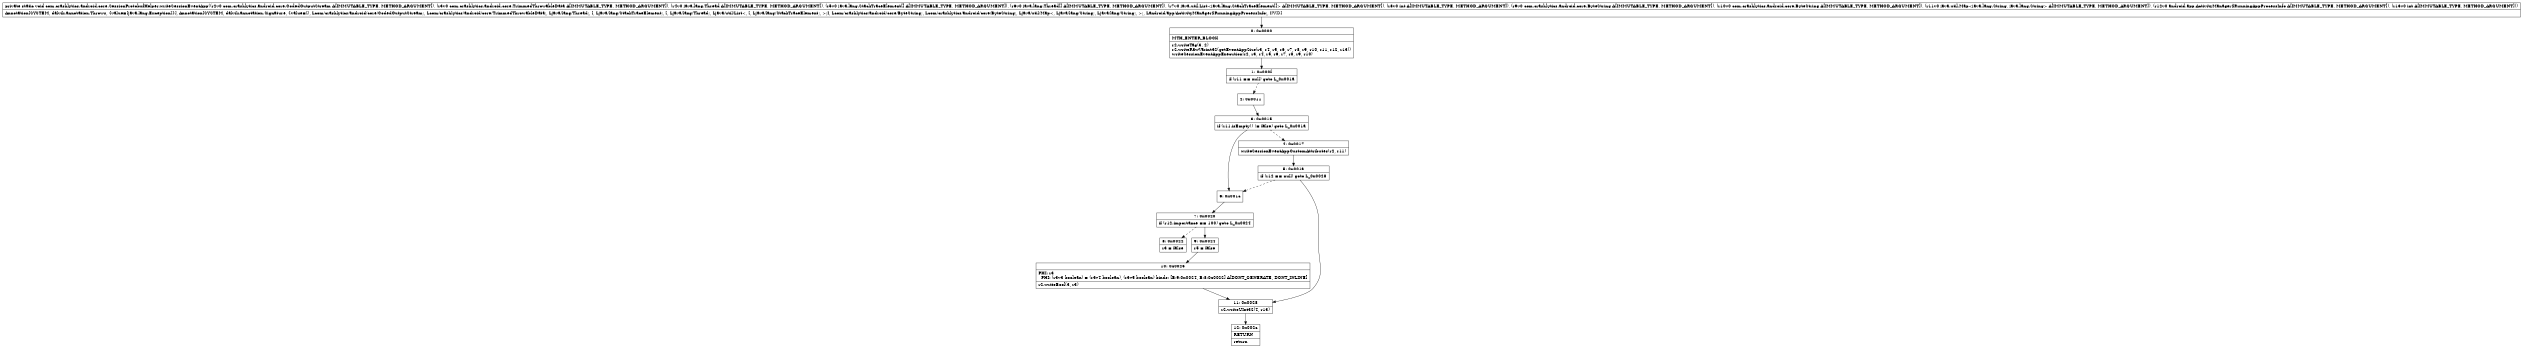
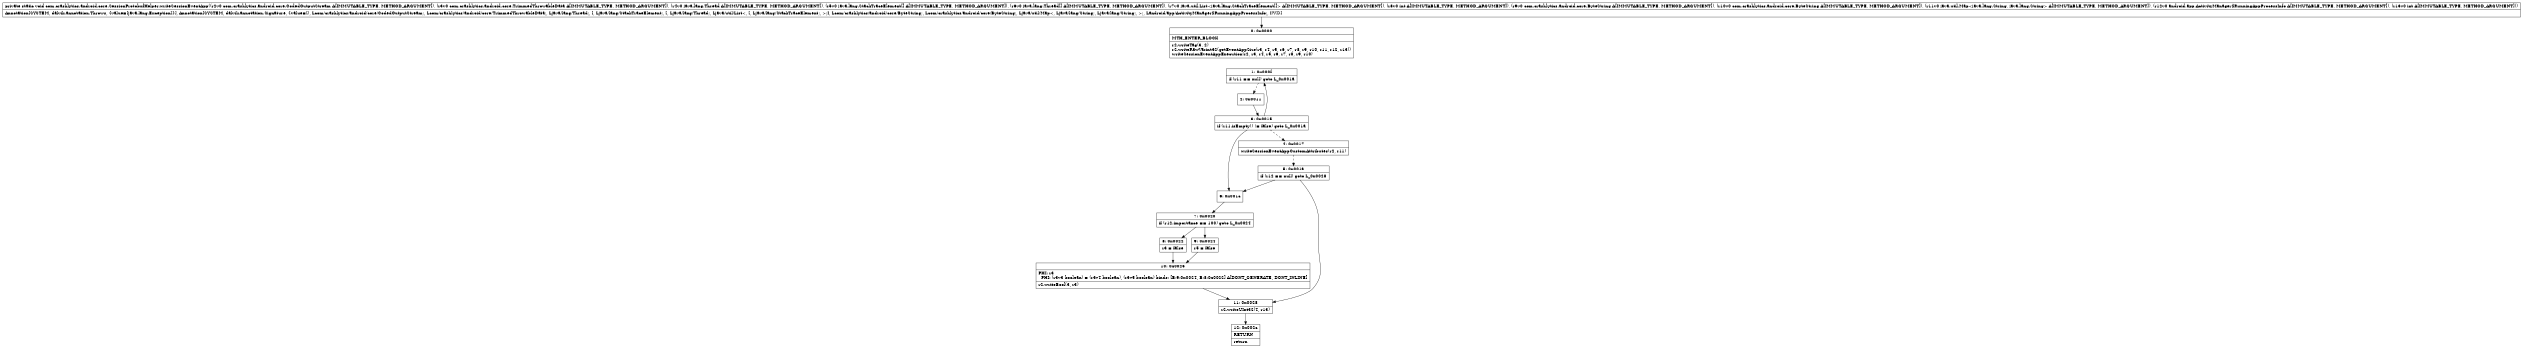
edge "0: 0x0000" -> "1: 0x000f": now "3: 0x0015" -> "1: 0x000f"
edge "4: 0x0017" -> "5: 0x001a": style solid -> dashed
edge "5: 0x001a" -> "6: 0x001c": style dashed -> solid
edge "7: 0x0020" -> "8: 0x0022": style dashed -> solid
edge "8: 0x0022" -> "10: 0x0025": added
